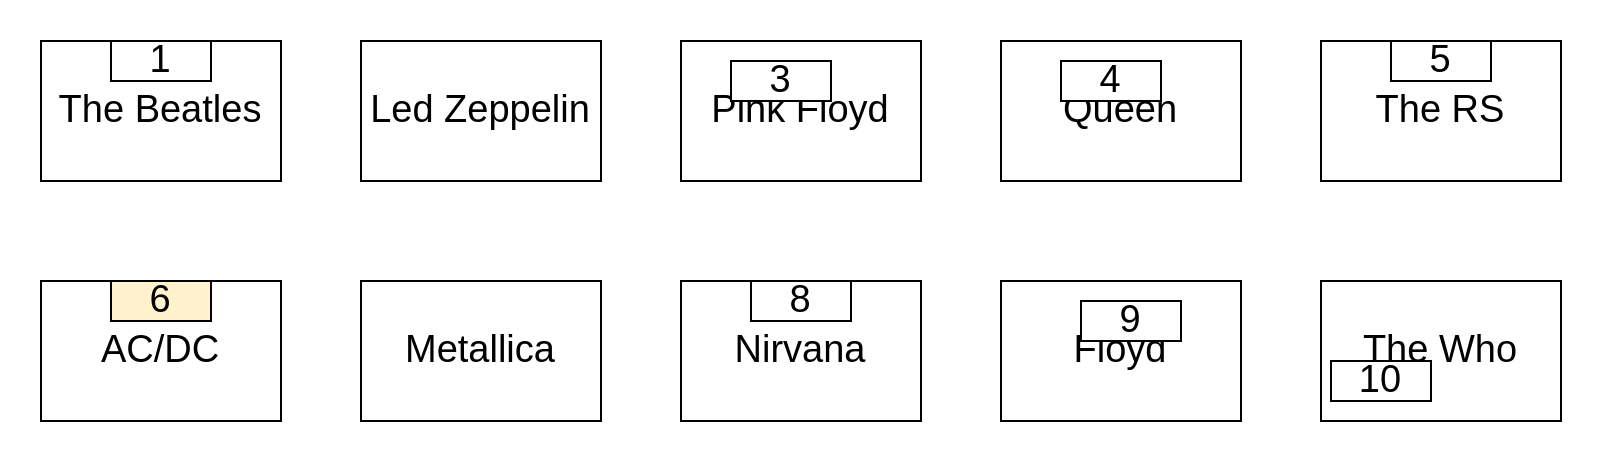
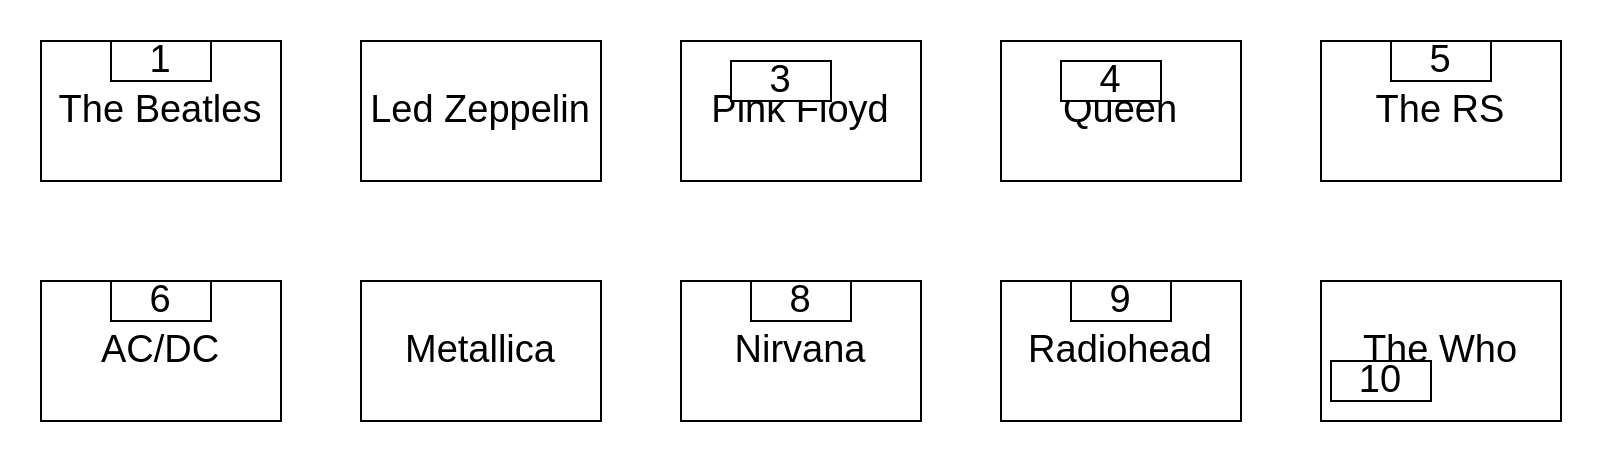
node "6": fillcolor #fff2cc -> #ffffff
node "9": moved (1131, 321) -> (1121, 301)
node "Floyd": label "Floyd" -> "Radiohead"
